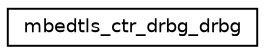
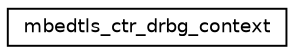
node "mbedtls_ctr_drbg_drbg": label "mbedtls_ctr_drbg_drbg" -> "mbedtls_ctr_drbg_context"
